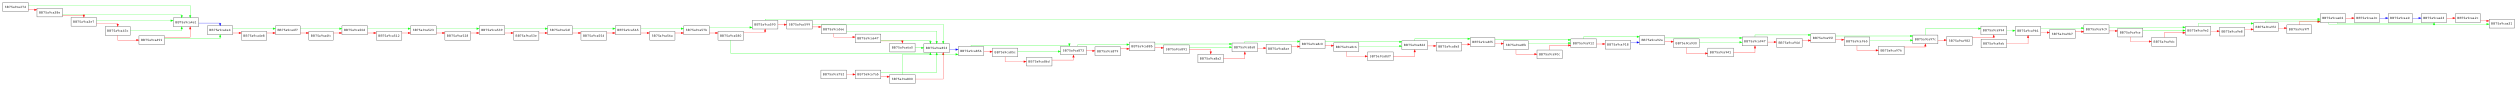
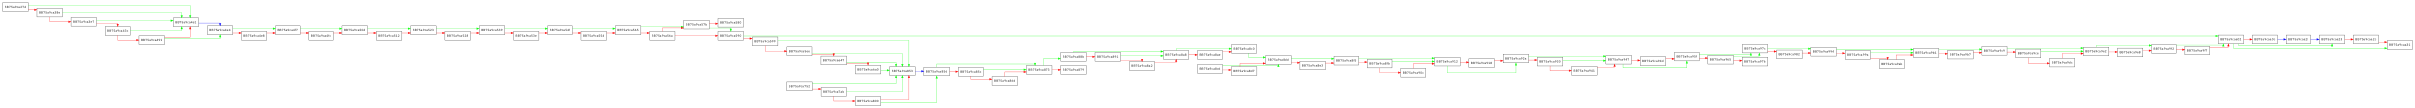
edge "BB75a9ca580" -> "BB75a9ca590": now "BB75a9ca56a" -> "BB75a9ca590"
edge "BB75a9ca918" -> "BB75a9ca92a": color blue -> red
edge "BB75a9ca8c0" -> "BB75a9ca8c6": removed
edge "BB75a9ca976" -> "BB75a9ca97c": removed
edge "BB75a9ca879" -> "BB75a9ca88b": removed
edge "BB75a9ca580" -> "BB75a9ca853": now "BB75a9ca752" -> "BB75a9ca853"
node "BB75a9ca99a": added
